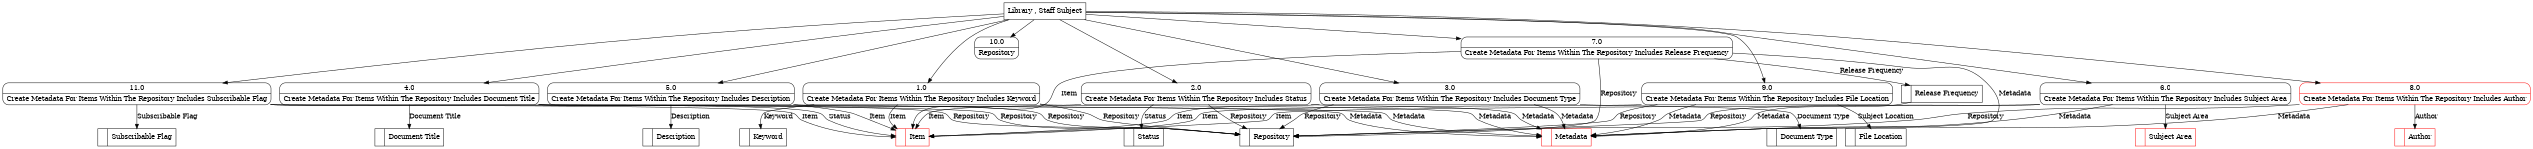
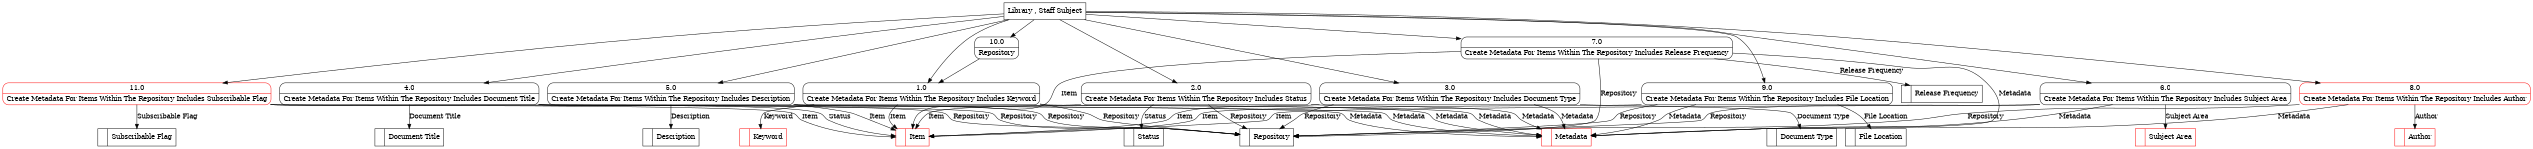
edge "10.0" -> "1.0": added
node "11.0": color black -> red
edge "Release Frequency" -> "Metadata": now "5.0" -> "Metadata"
edge "9.0" -> "File Location": label "Subject Location" -> "File Location"
node "Keyword": color black -> red
